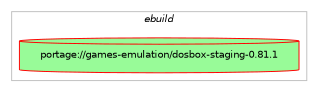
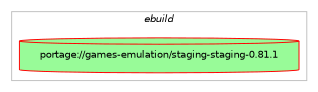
node "portage://games-emulation/dosbox-staging-0.81.1": label "portage://games-emulation/dosbox-staging-0.81.1" -> "portage://games-emulation/staging-staging-0.81.1"
